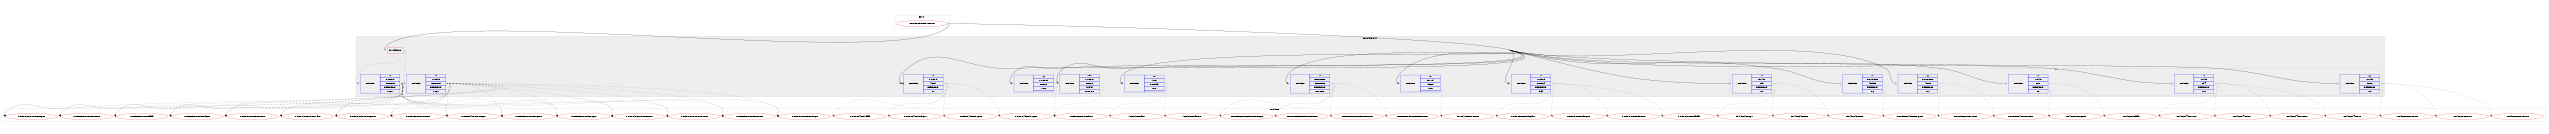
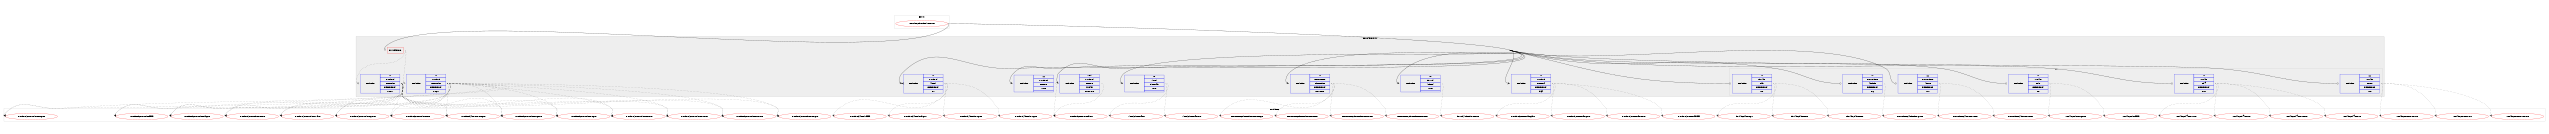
node "sys-devel/automake-1.10.3-r3": removed
node "gnome-base/misc-2.40.18": label "gnome-base/misc-2.40.18" -> "gnome-base/librsvg-2.40.18"
